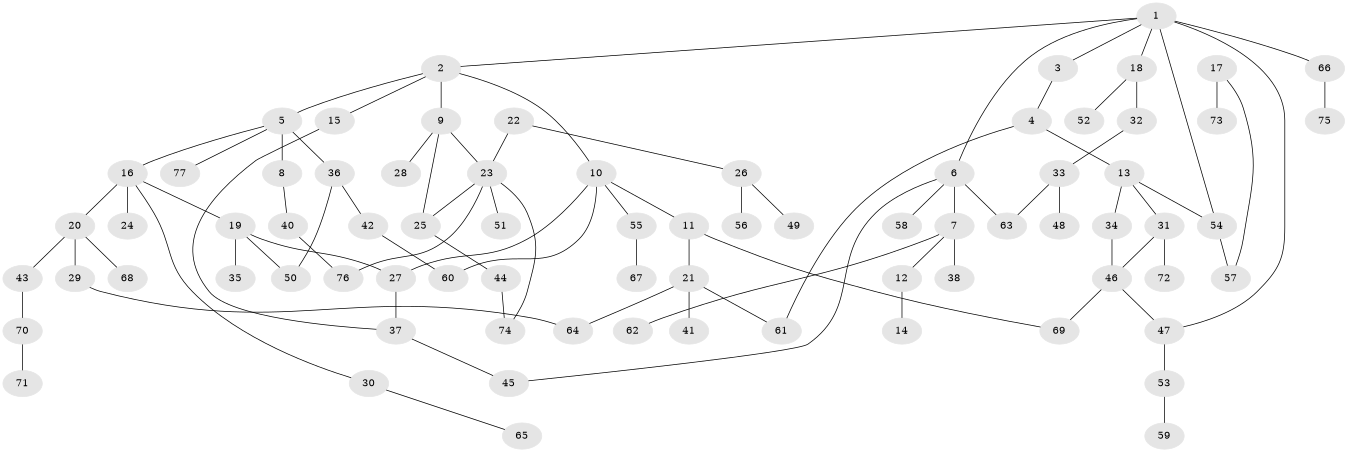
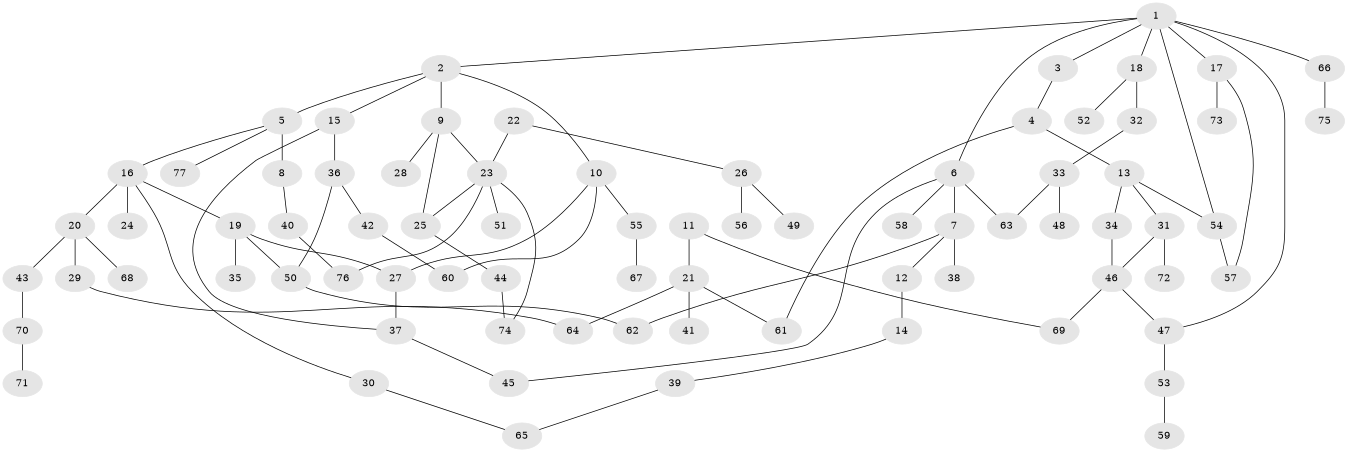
edge "1" -- "17": added
edge "5" -- "36": now "15" -- "36"
edge "10" -- "11": removed
edge "50" -- "62": added
node "39": added
